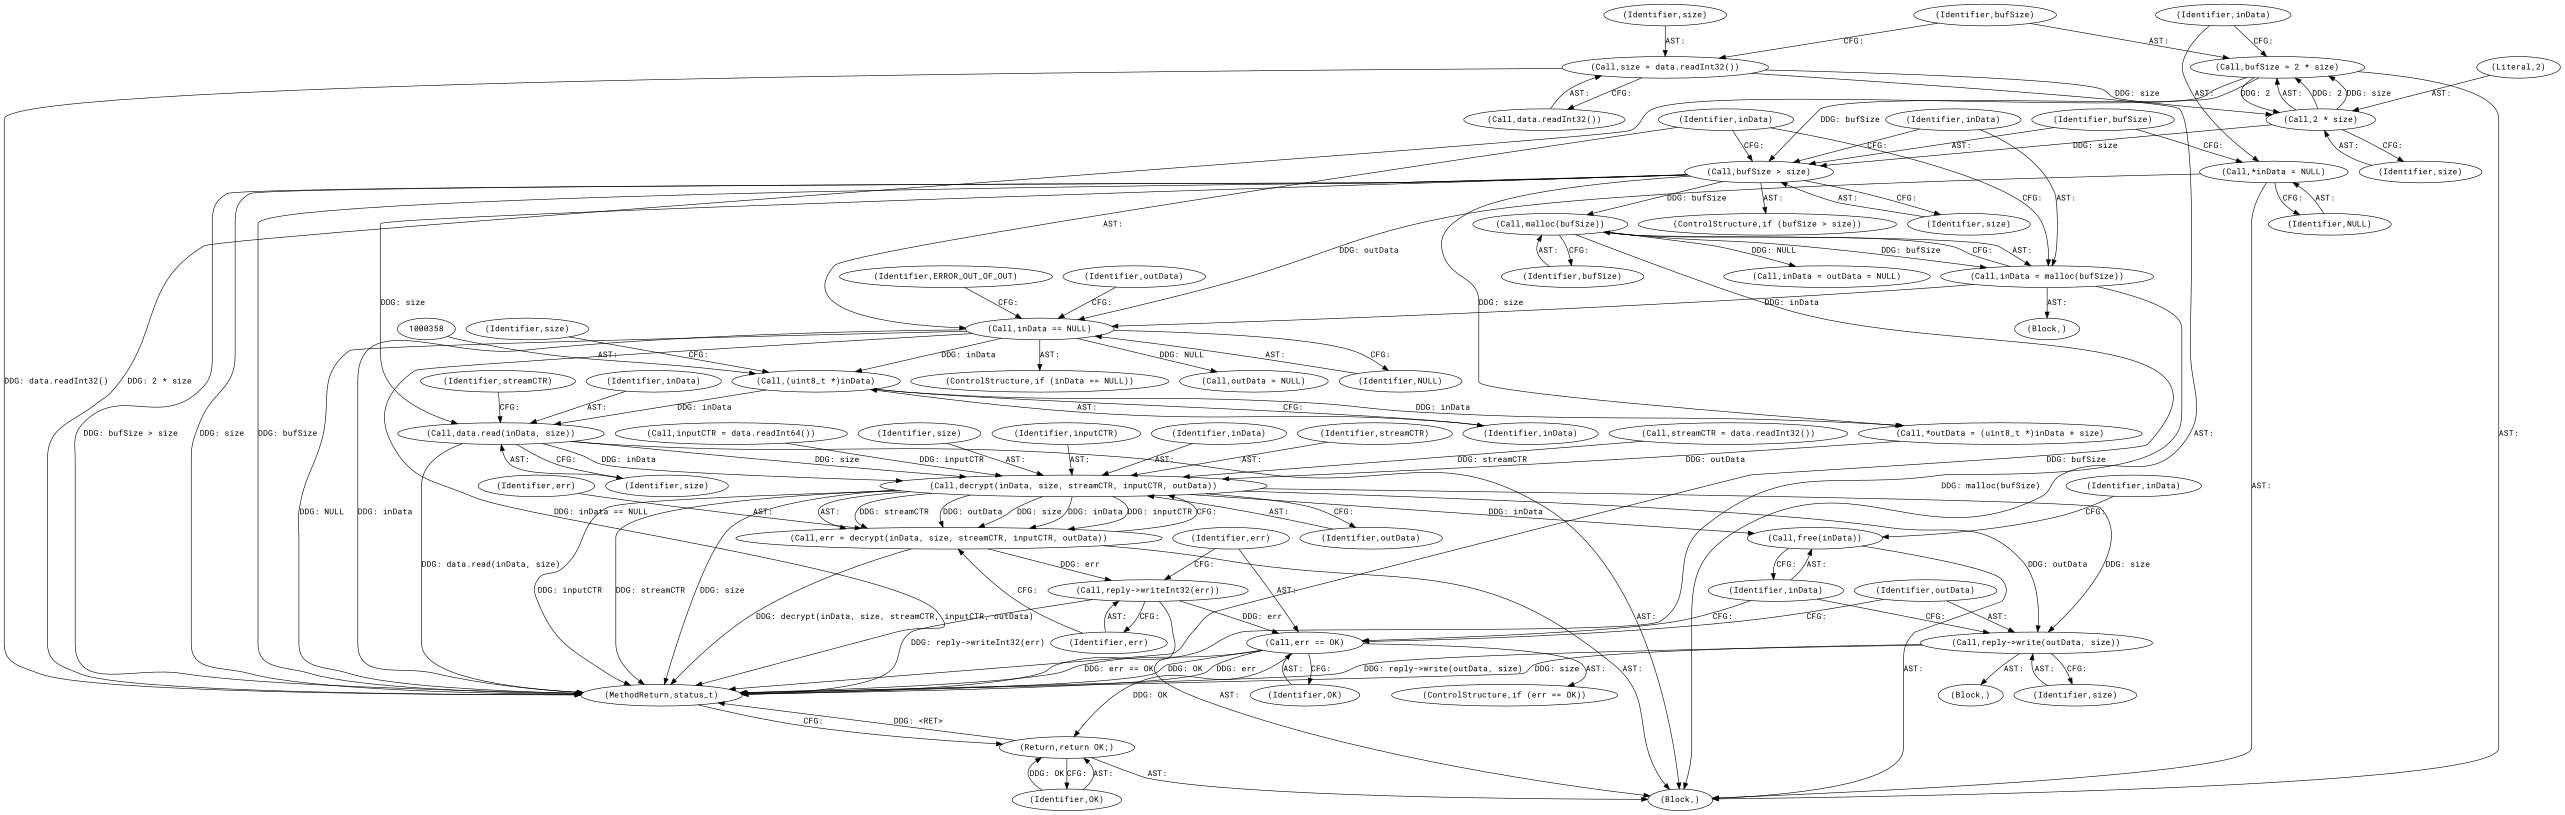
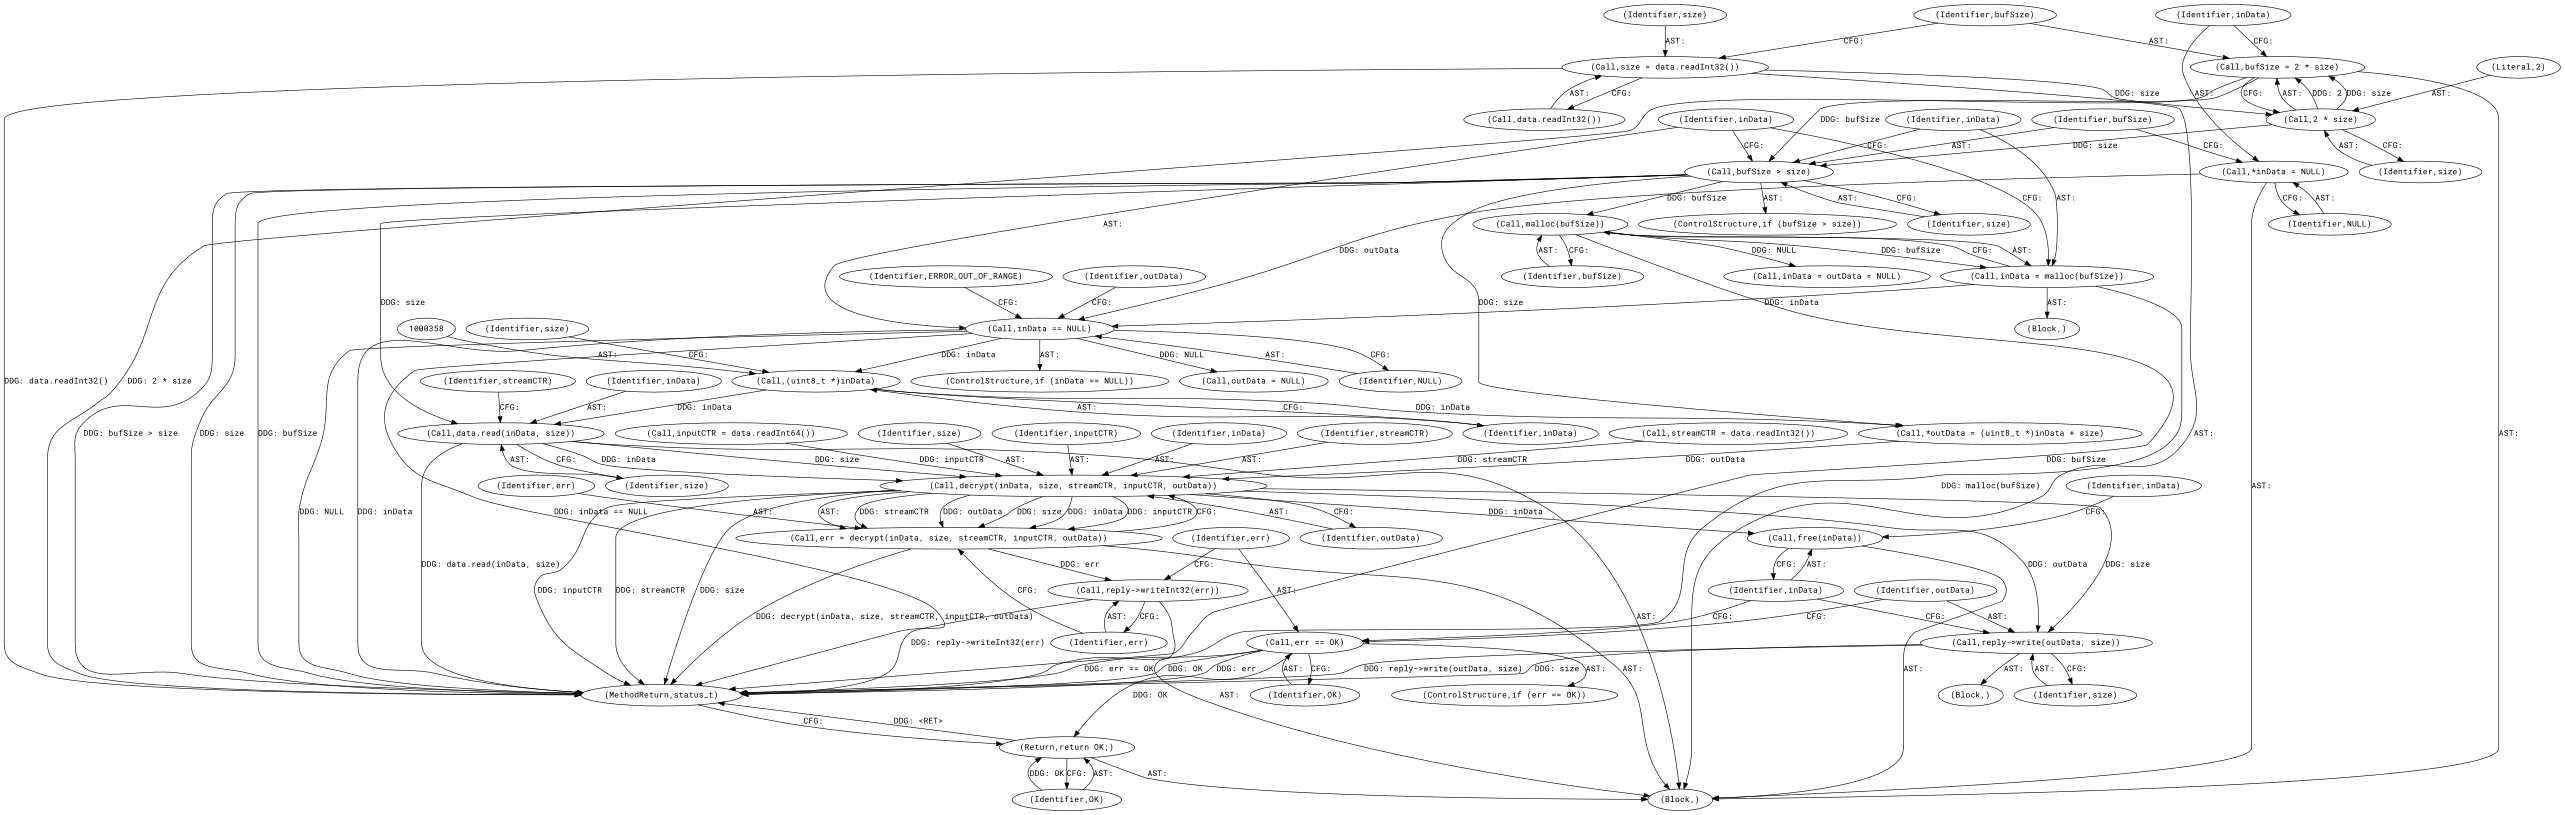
edge "(Call,bufSize = 2 * size)" -> "(Call,2 * size)": label "DDG: 2" -> "CFG: "
node "(Identifier,ERROR_OUT_OF_OUT)": label "(Identifier,ERROR_OUT_OF_OUT)" -> "(Identifier,ERROR_OUT_OF_RANGE)"
edge "(Call,reply->writeInt32(err))" -> "(Call,err == OK)": removed, label "DDG: err"
